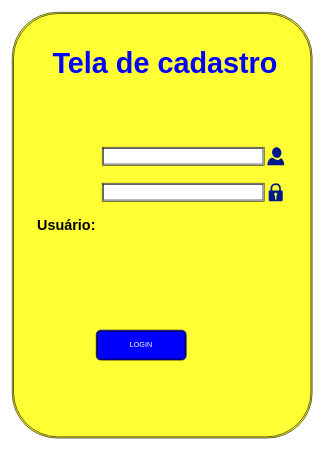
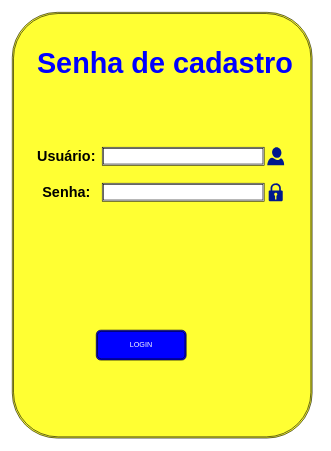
node "Tela de cadastro": label "Tela de cadastro" -> "Senha de cadastro"
node "Senha:": added
node "Usuário:": moved (66, 225) -> (66, 156)
